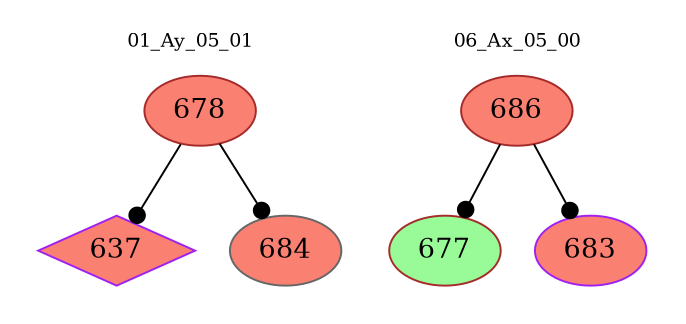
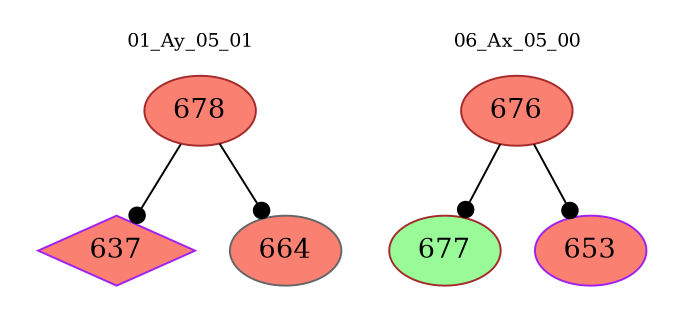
node "686": label "686" -> "676"
node "684": label "684" -> "664"
node "683": label "683" -> "653"
